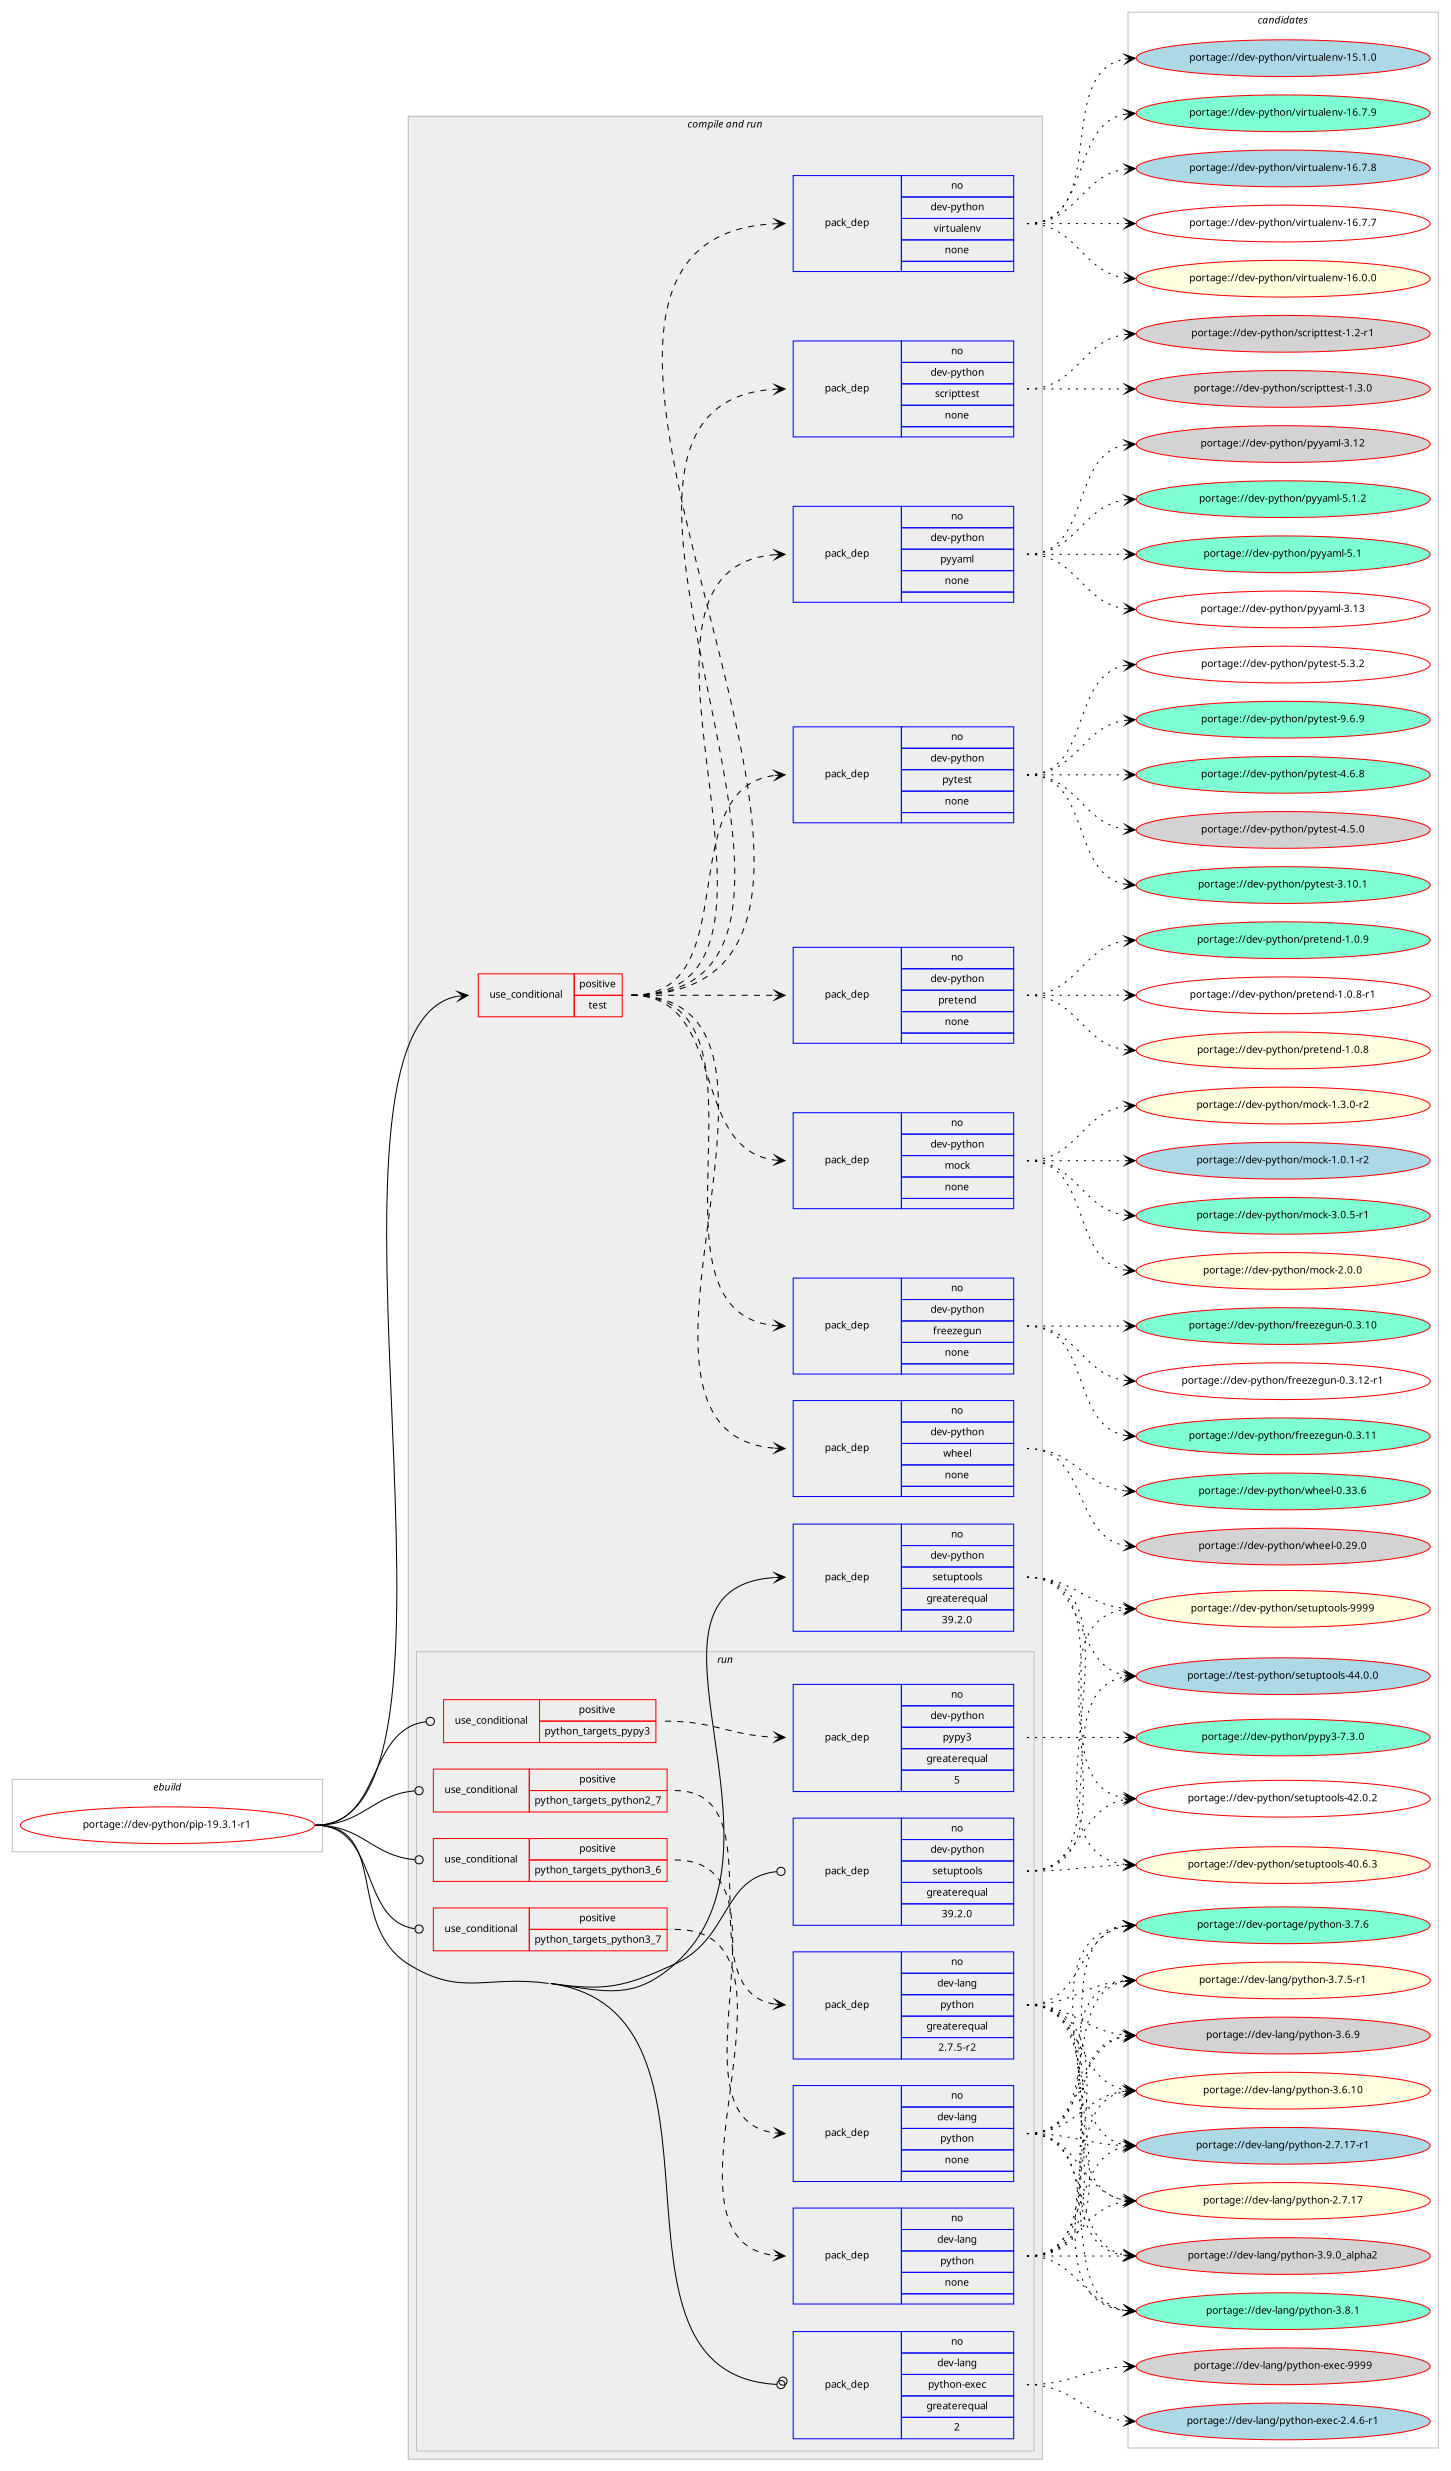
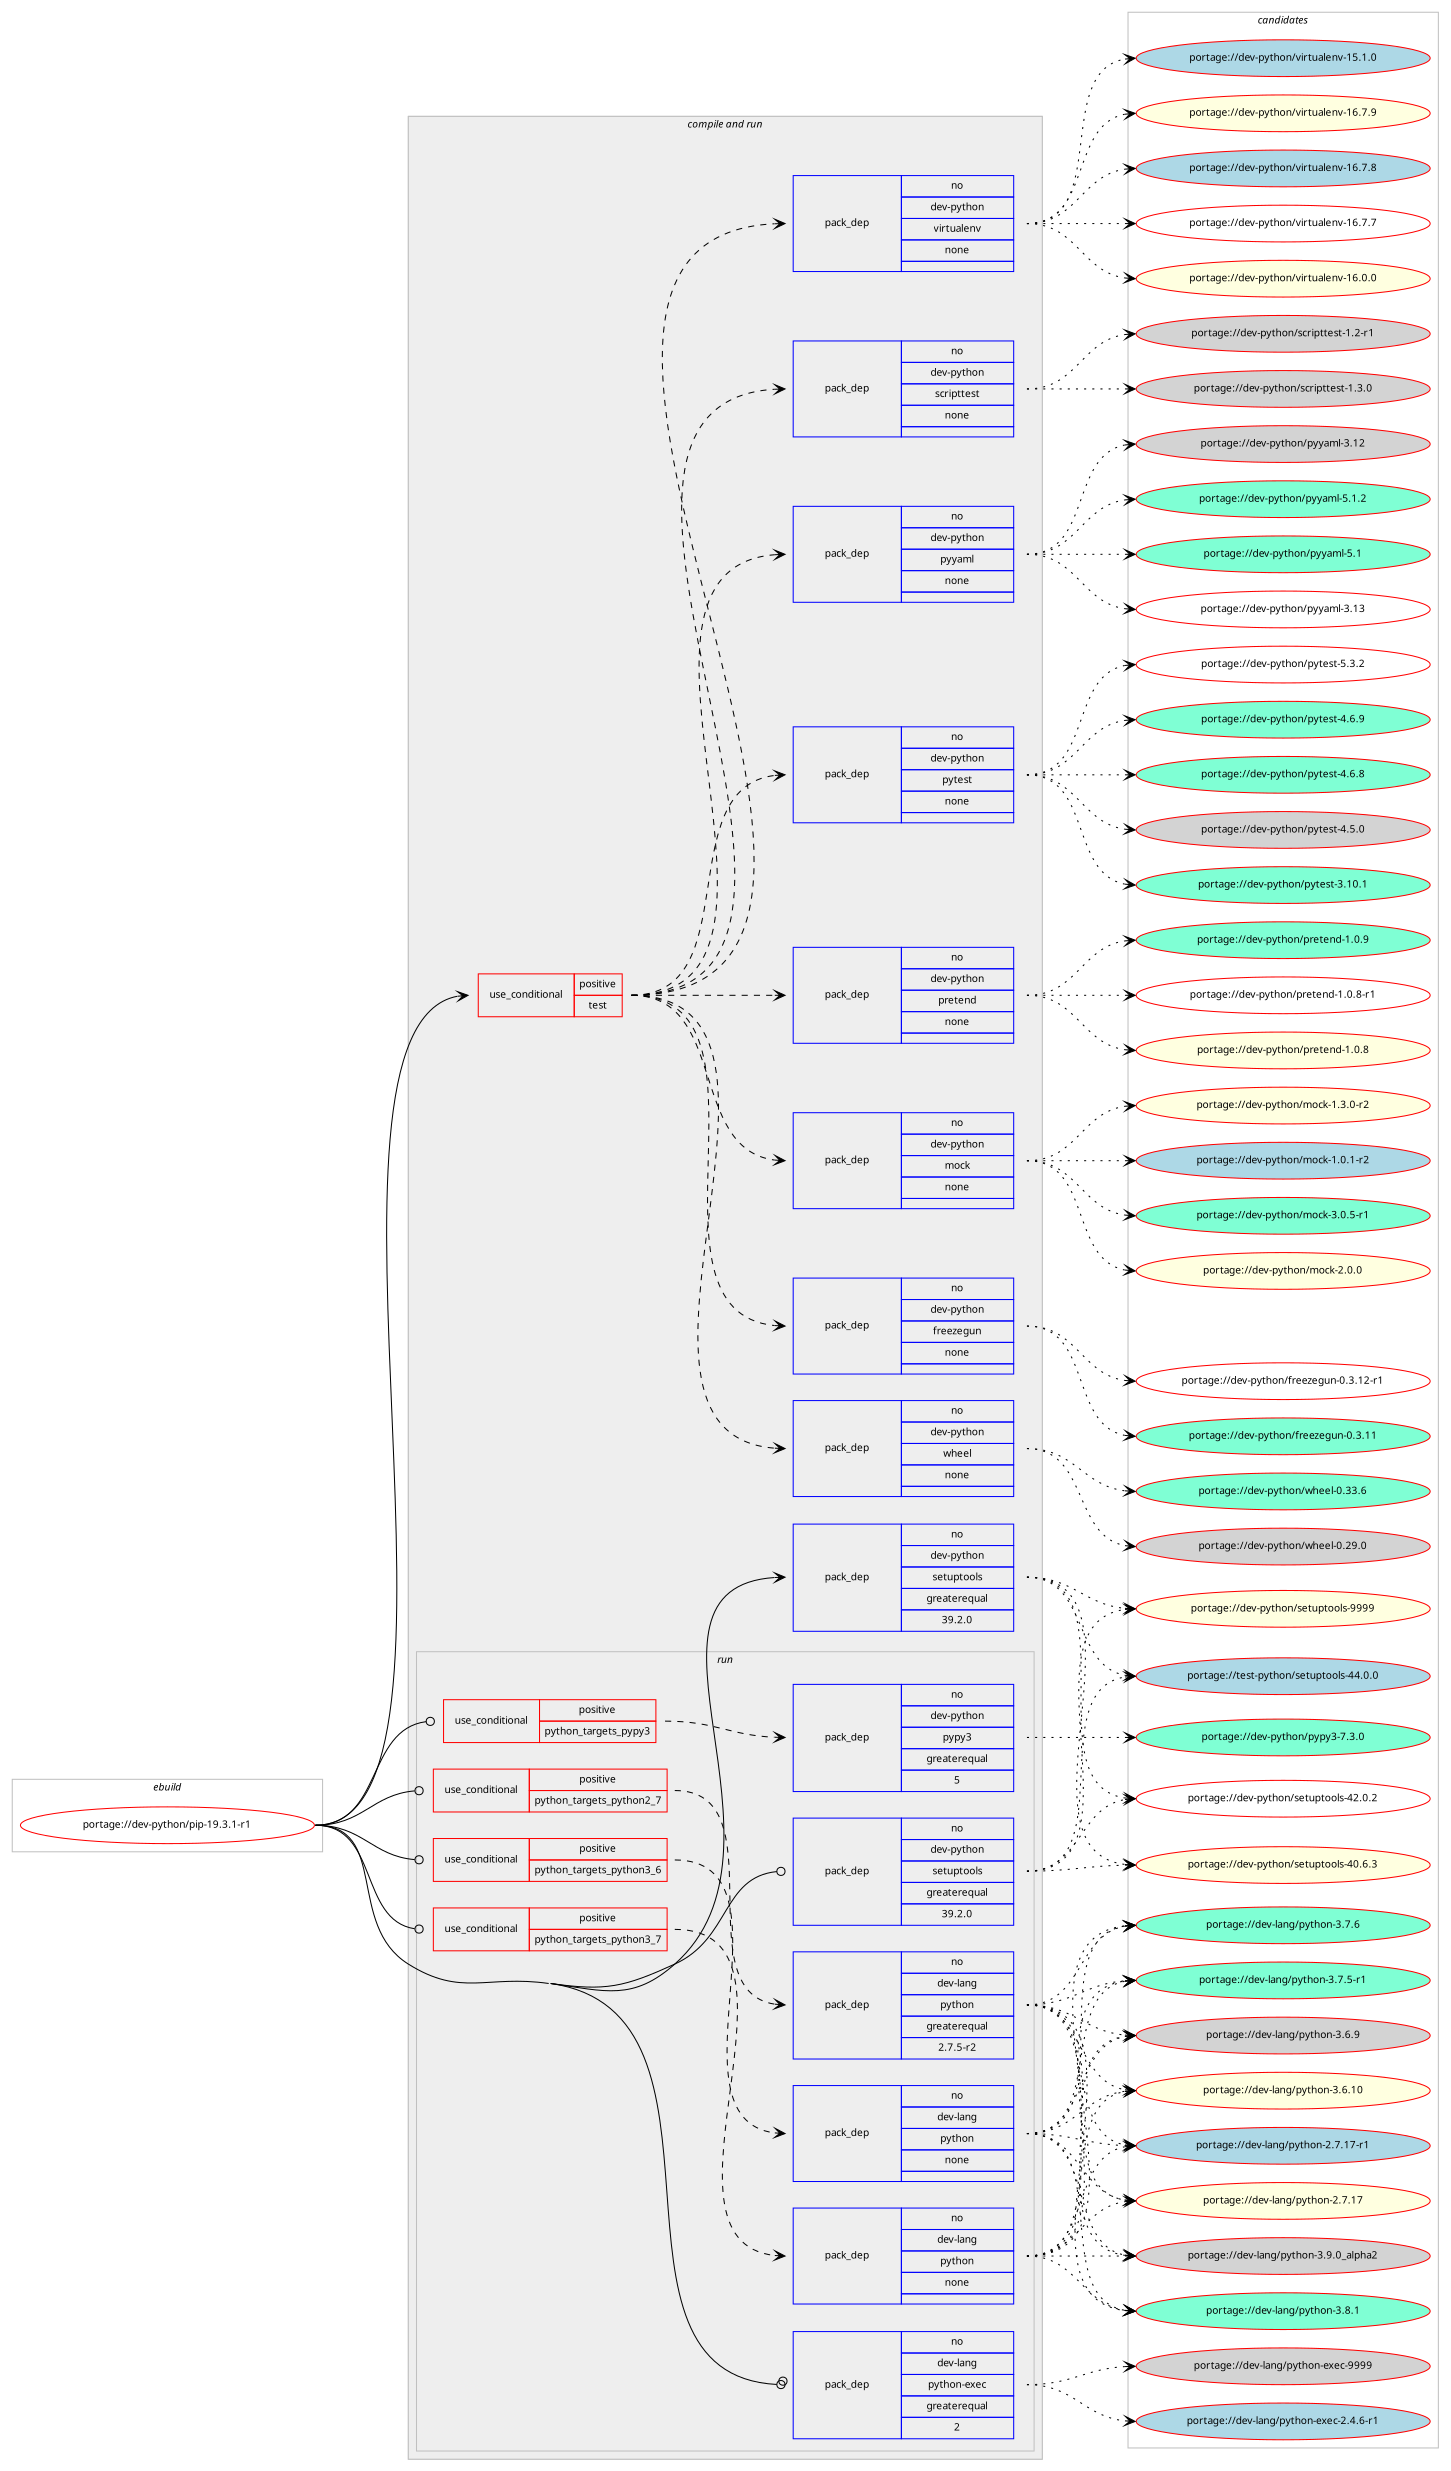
node "portage://dev-python/virtualenv-16.7.9": fillcolor aquamarine -> lightyellow
node "portage://dev-python/pytest-9.6.9": label "portage://dev-python/pytest-9.6.9" -> "portage://dev-python/pytest-4.6.9"
node "portage://dev-python/freezegun-0.3.10": removed
node "portage://dev-portage/python-3.7.6": label "portage://dev-portage/python-3.7.6" -> "portage://dev-lang/python-3.7.6"
node "portage://dev-lang/python-3.7.5-r1": fillcolor lightyellow -> aquamarine
